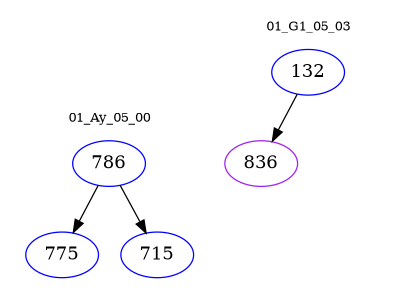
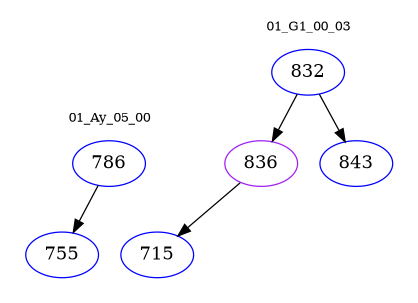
cluster "01_G1_05_03": label "01_G1_05_03" -> "01_G1_00_03"
node "132": label "132" -> "832"
node "843": added
edge "786" -> "715": now "836" -> "715"
node "775": label "775" -> "755"
